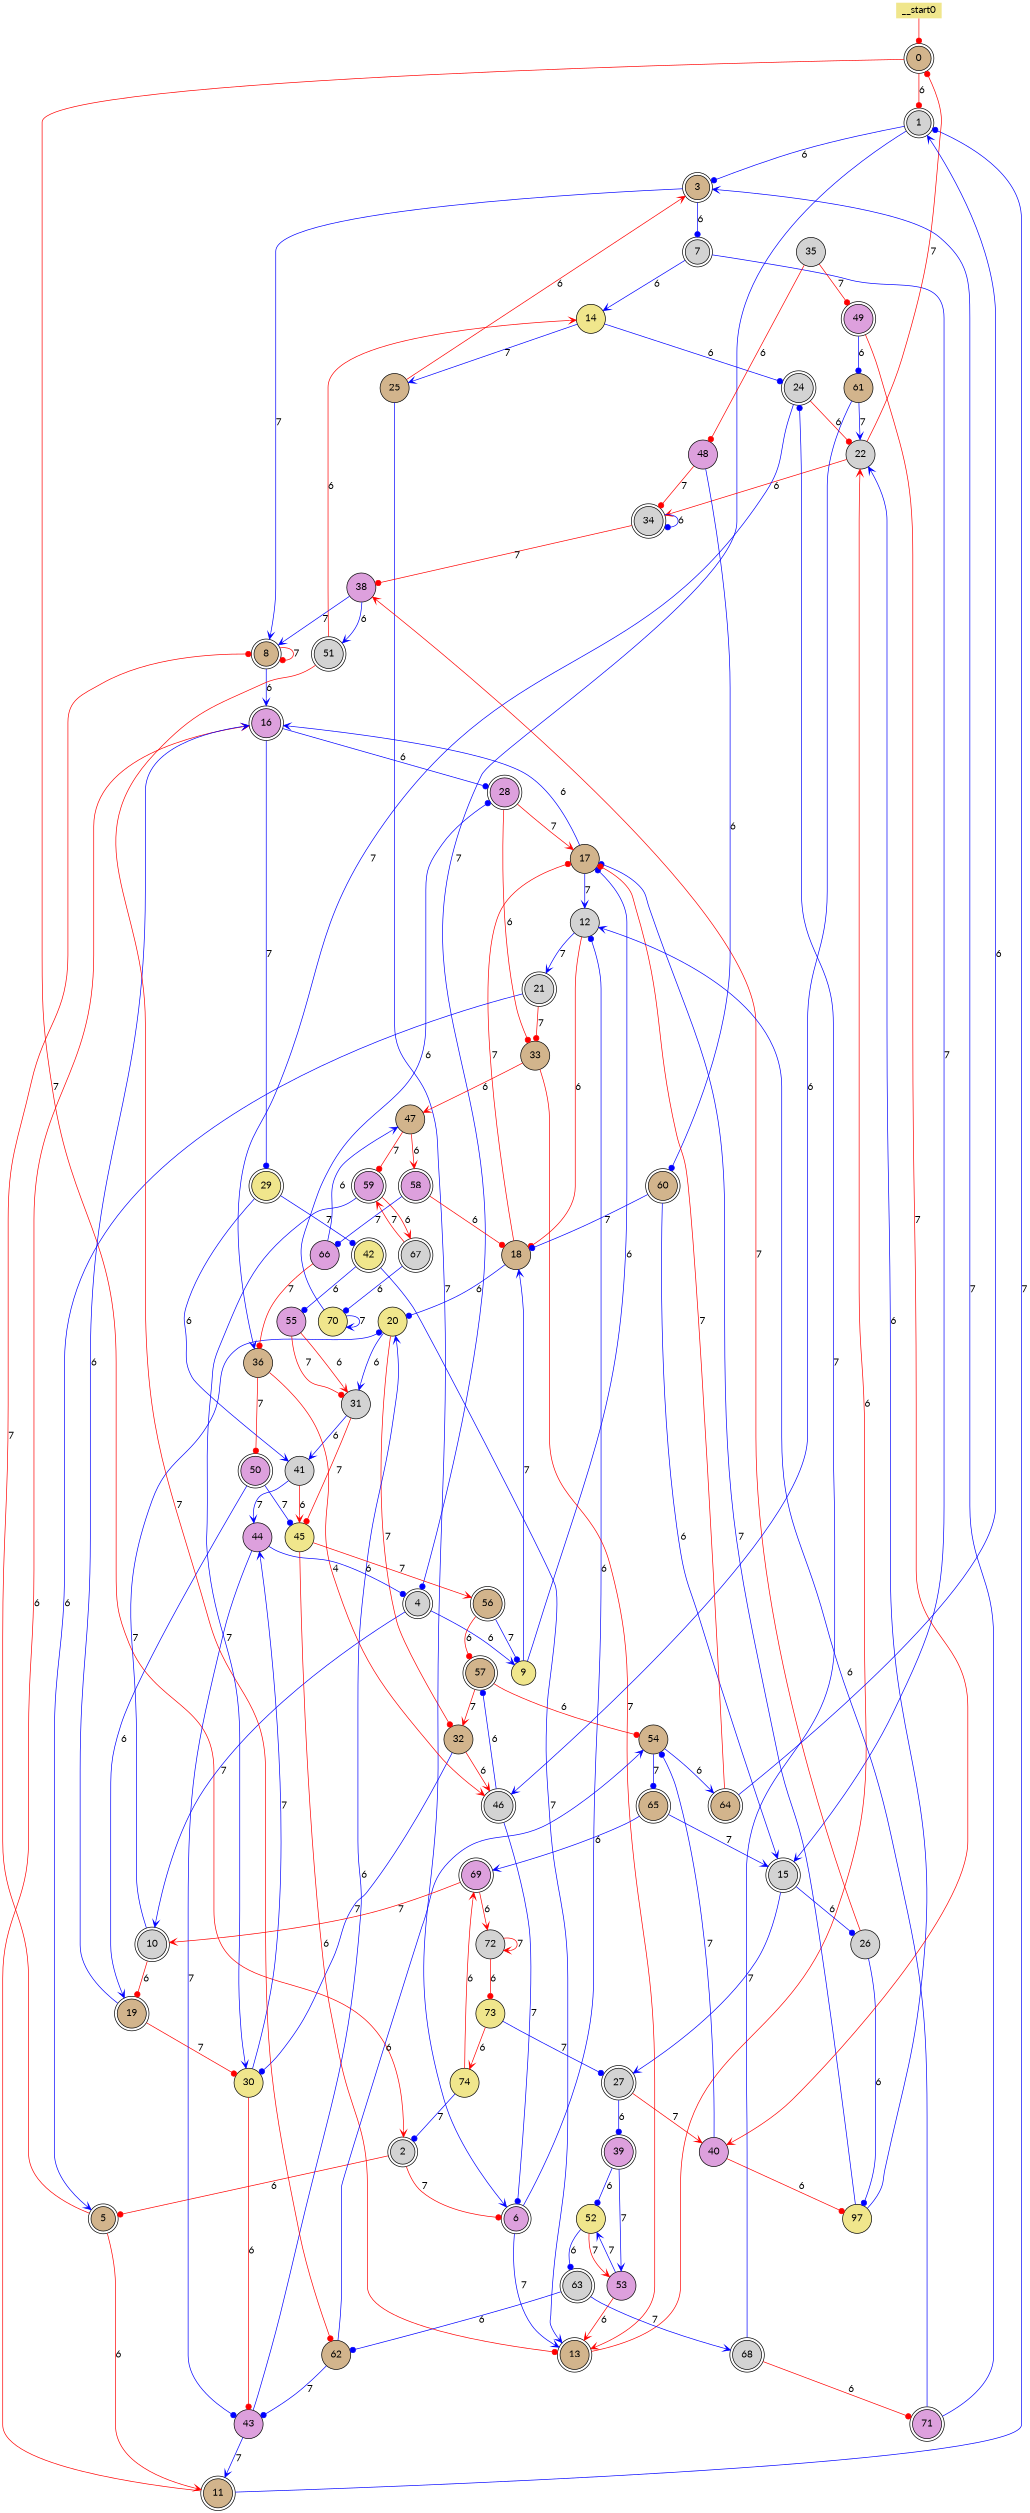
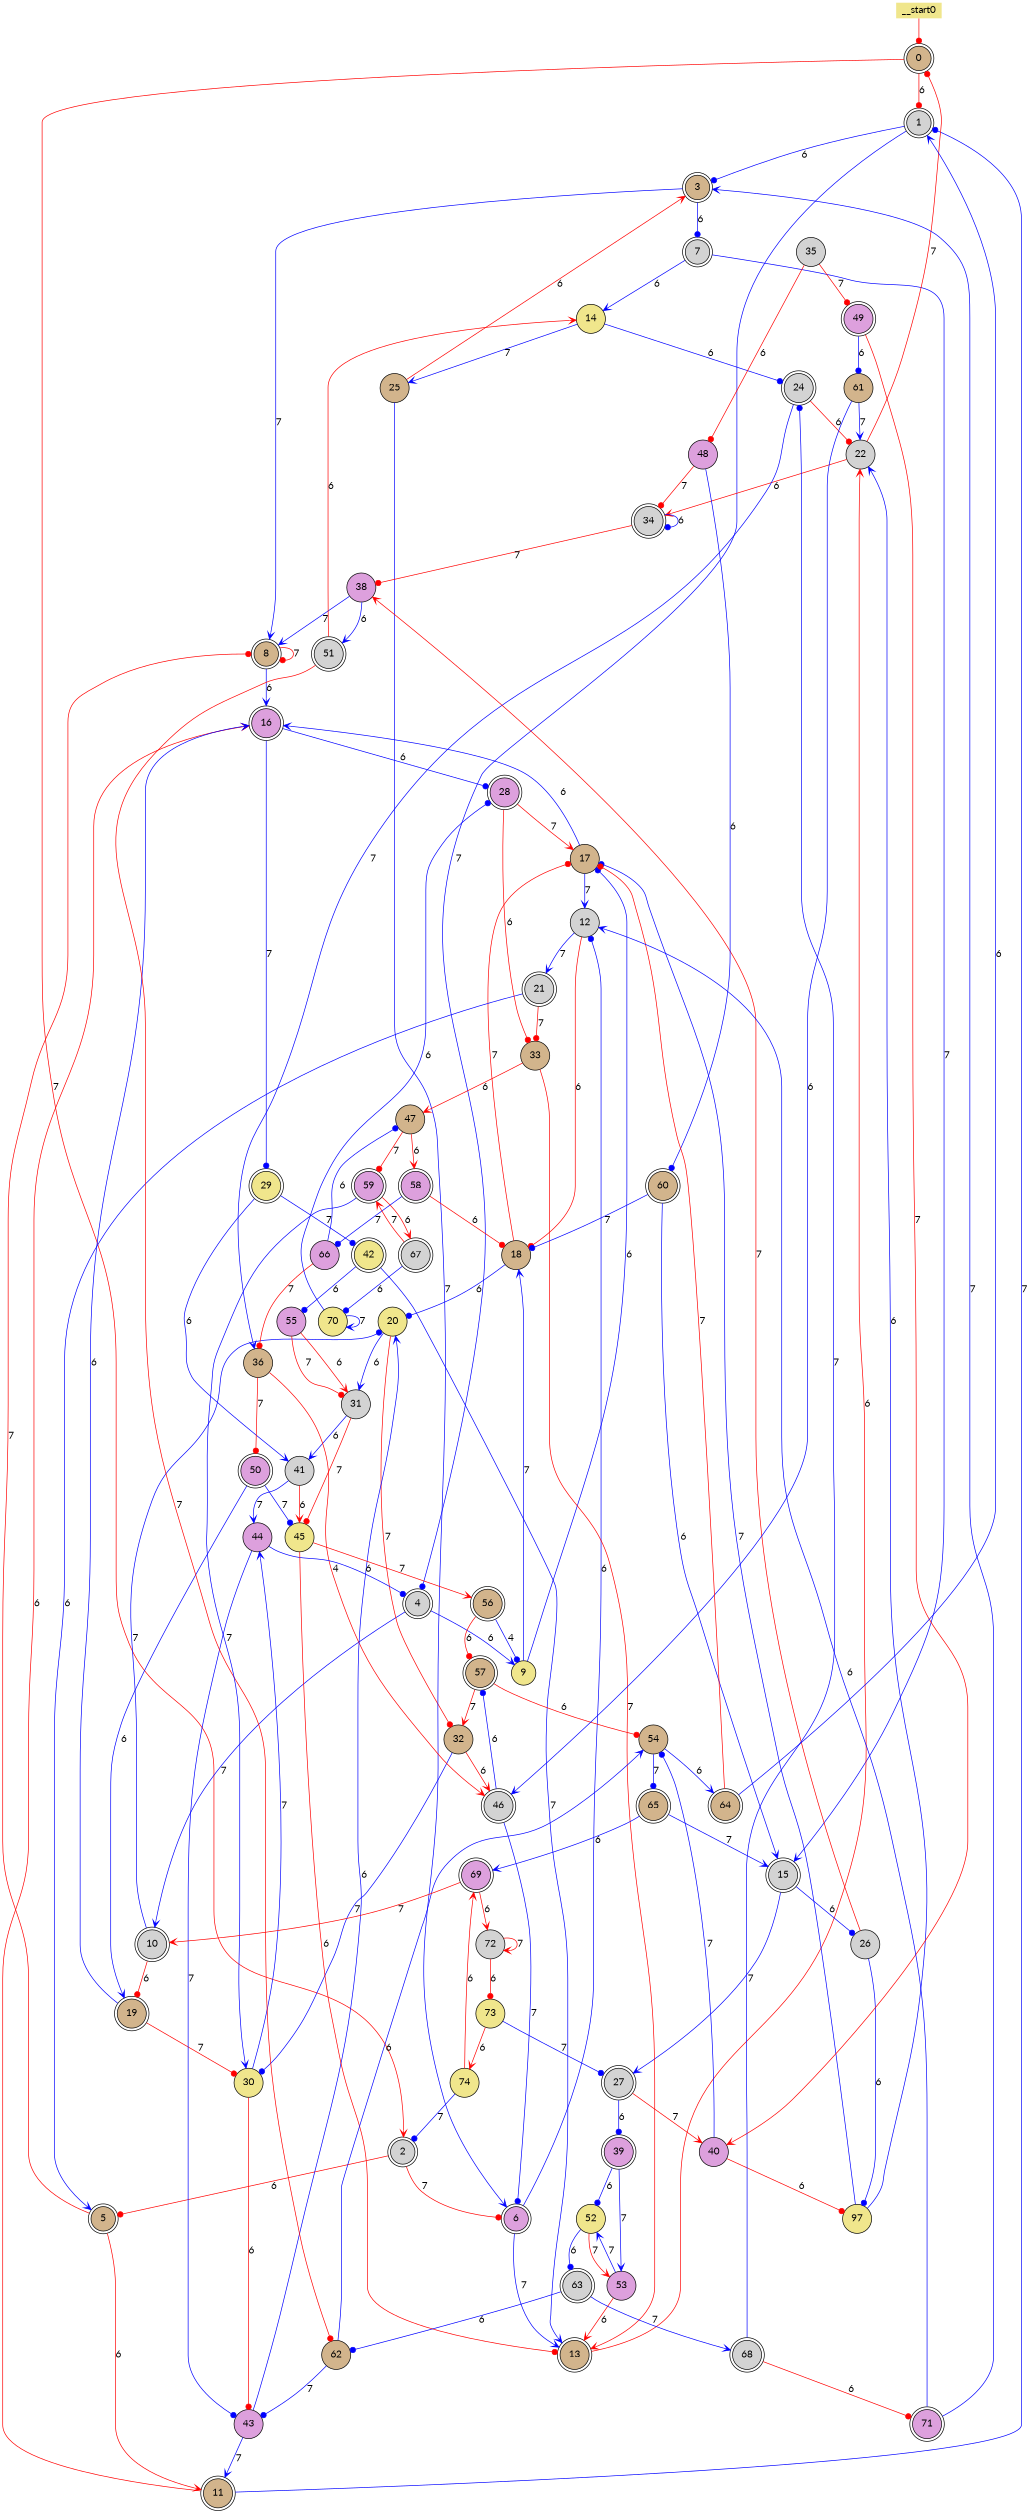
edge "66" -> "47": arrowhead vee -> dot
edge "56" -> "9": label "7" -> "4"
